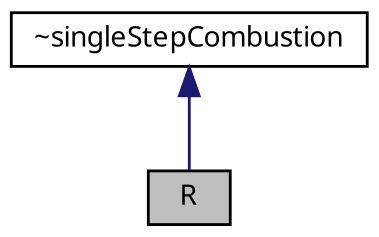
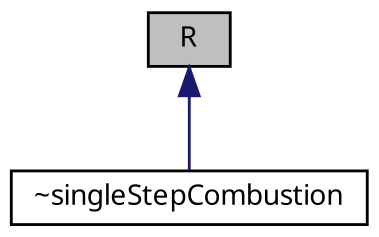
edge "R" -> "~singleStepCombustion": reversed
